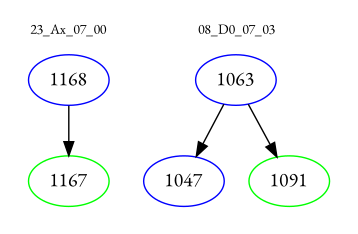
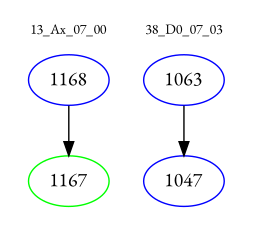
cluster "23_Ax_07_00": label "23_Ax_07_00" -> "13_Ax_07_00"
cluster "08_D0_07_03": label "08_D0_07_03" -> "38_D0_07_03"
node "1091": removed
